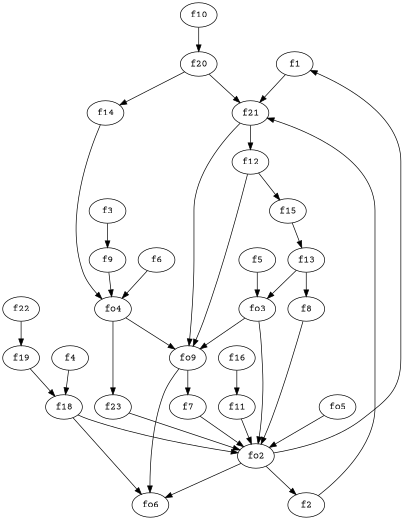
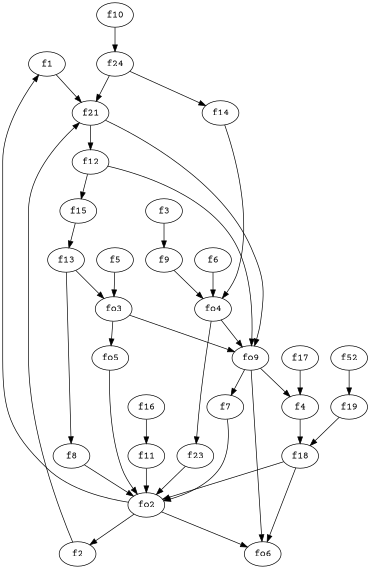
node "f20": label "f20" -> "f24"
node "f22": label "f22" -> "f52"
node "f17": added
edge "fo3" -> "fo2": now "fo3" -> "fo5"
edge "fo9" -> "f4": added
